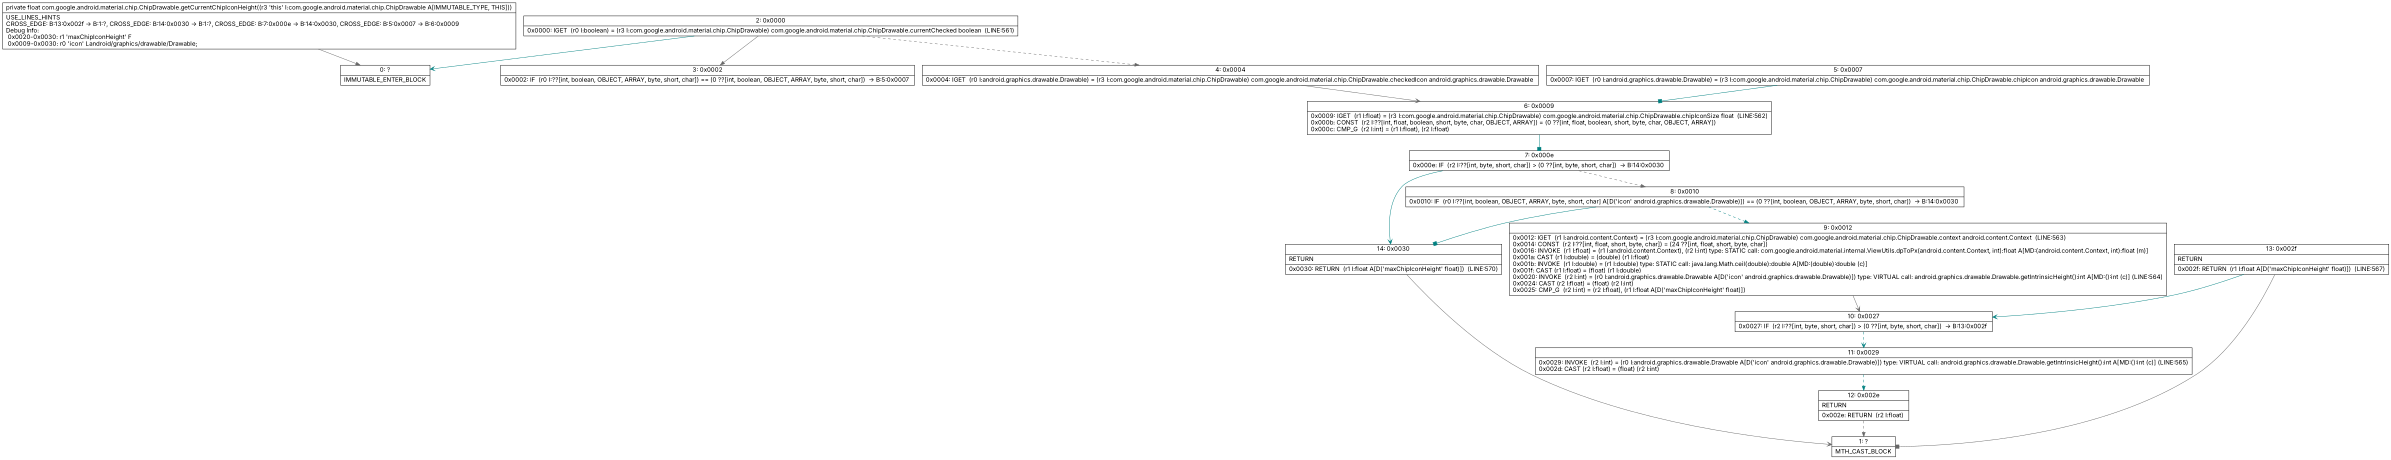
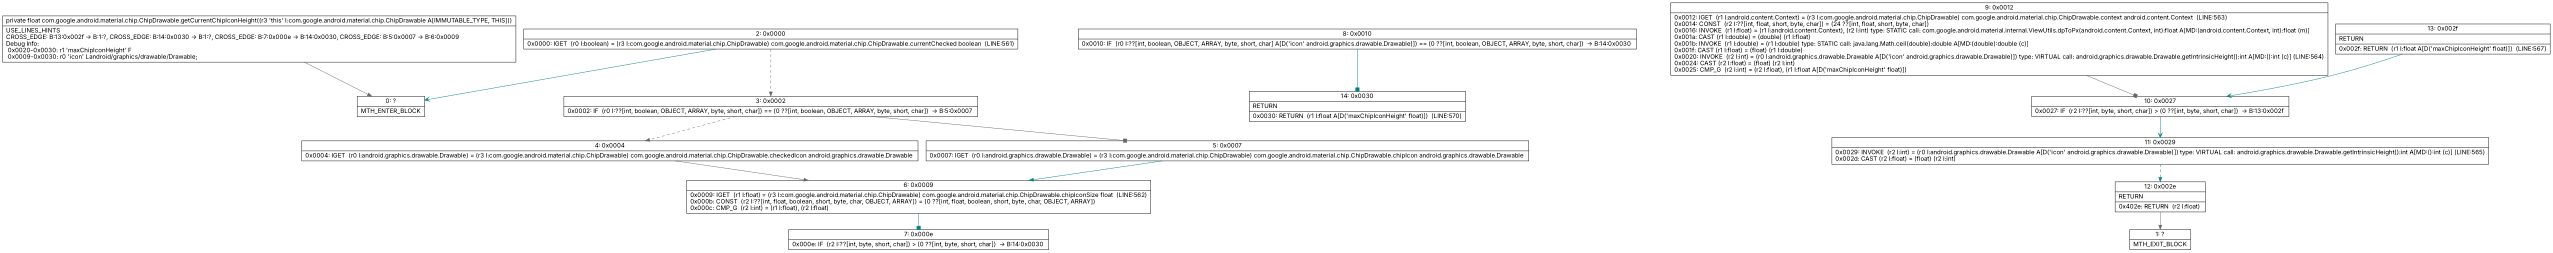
edge "2: 0x0000" -> "3: 0x0002": style solid -> dashed
edge "2: 0x0000" -> "4: 0x0004": now "3: 0x0002" -> "4: 0x0004"
node "0: ?": text "IMMUTABLE_ENTER_BLOCK" -> "MTH_ENTER_BLOCK"
edge "4: 0x0004" -> "6: 0x0009": arrowhead vee -> normal
edge "5: 0x0007" -> "6: 0x0009": arrowhead box -> normal
edge "3: 0x0002" -> "5: 0x0007": added
edge "7: 0x000e" -> "8: 0x0010": removed
edge "7: 0x000e" -> "14: 0x0030": removed
edge "8: 0x0010" -> "9: 0x0012": removed
edge "9: 0x0012" -> "10: 0x0027": arrowhead vee -> box
edge "10: 0x0027" -> "11: 0x0029": style dashed -> solid
edge "14: 0x0030" -> "1: ?": removed
edge "13: 0x002f" -> "1: ?": removed
node "12: 0x002e": text "0x002e: RETURN  (r2 I:float)" -> "0x402e: RETURN  (r2 I:float)"
edge "12: 0x002e" -> "1: ?": style dashed -> solid
node "1: ?": text "MTH_CAST_BLOCK" -> "MTH_EXIT_BLOCK"
